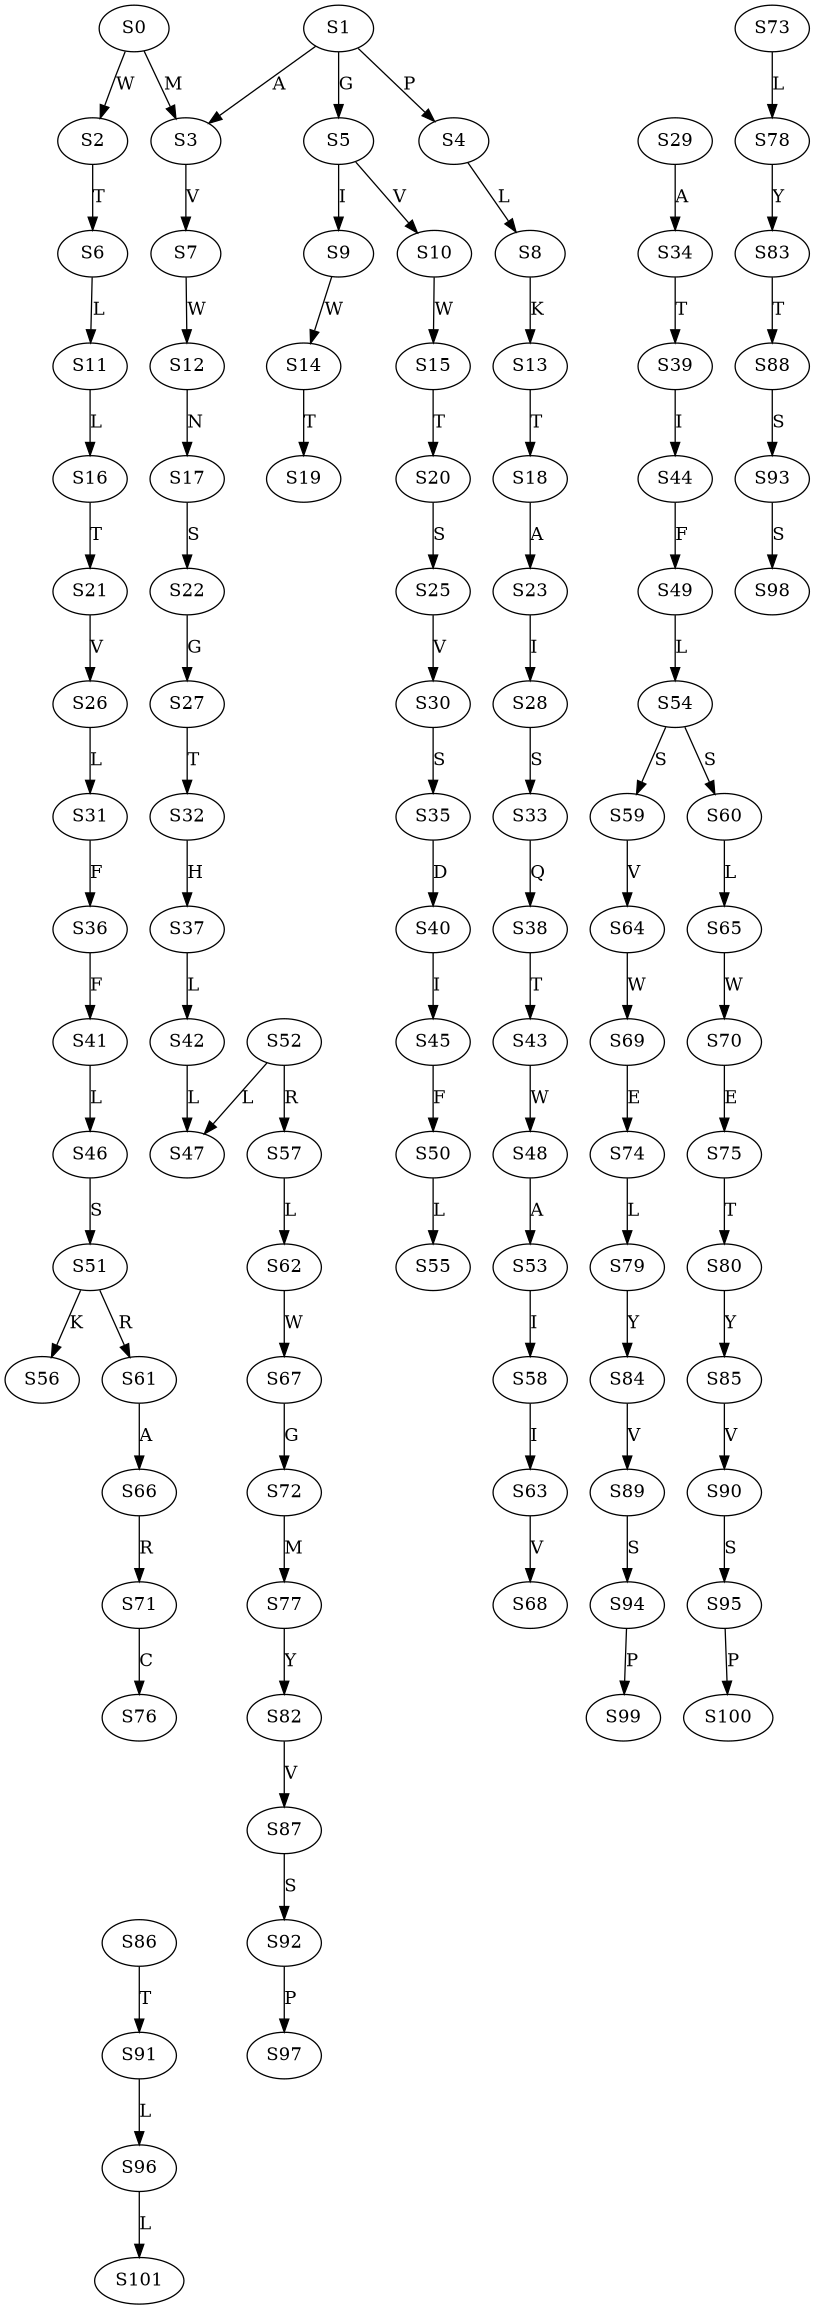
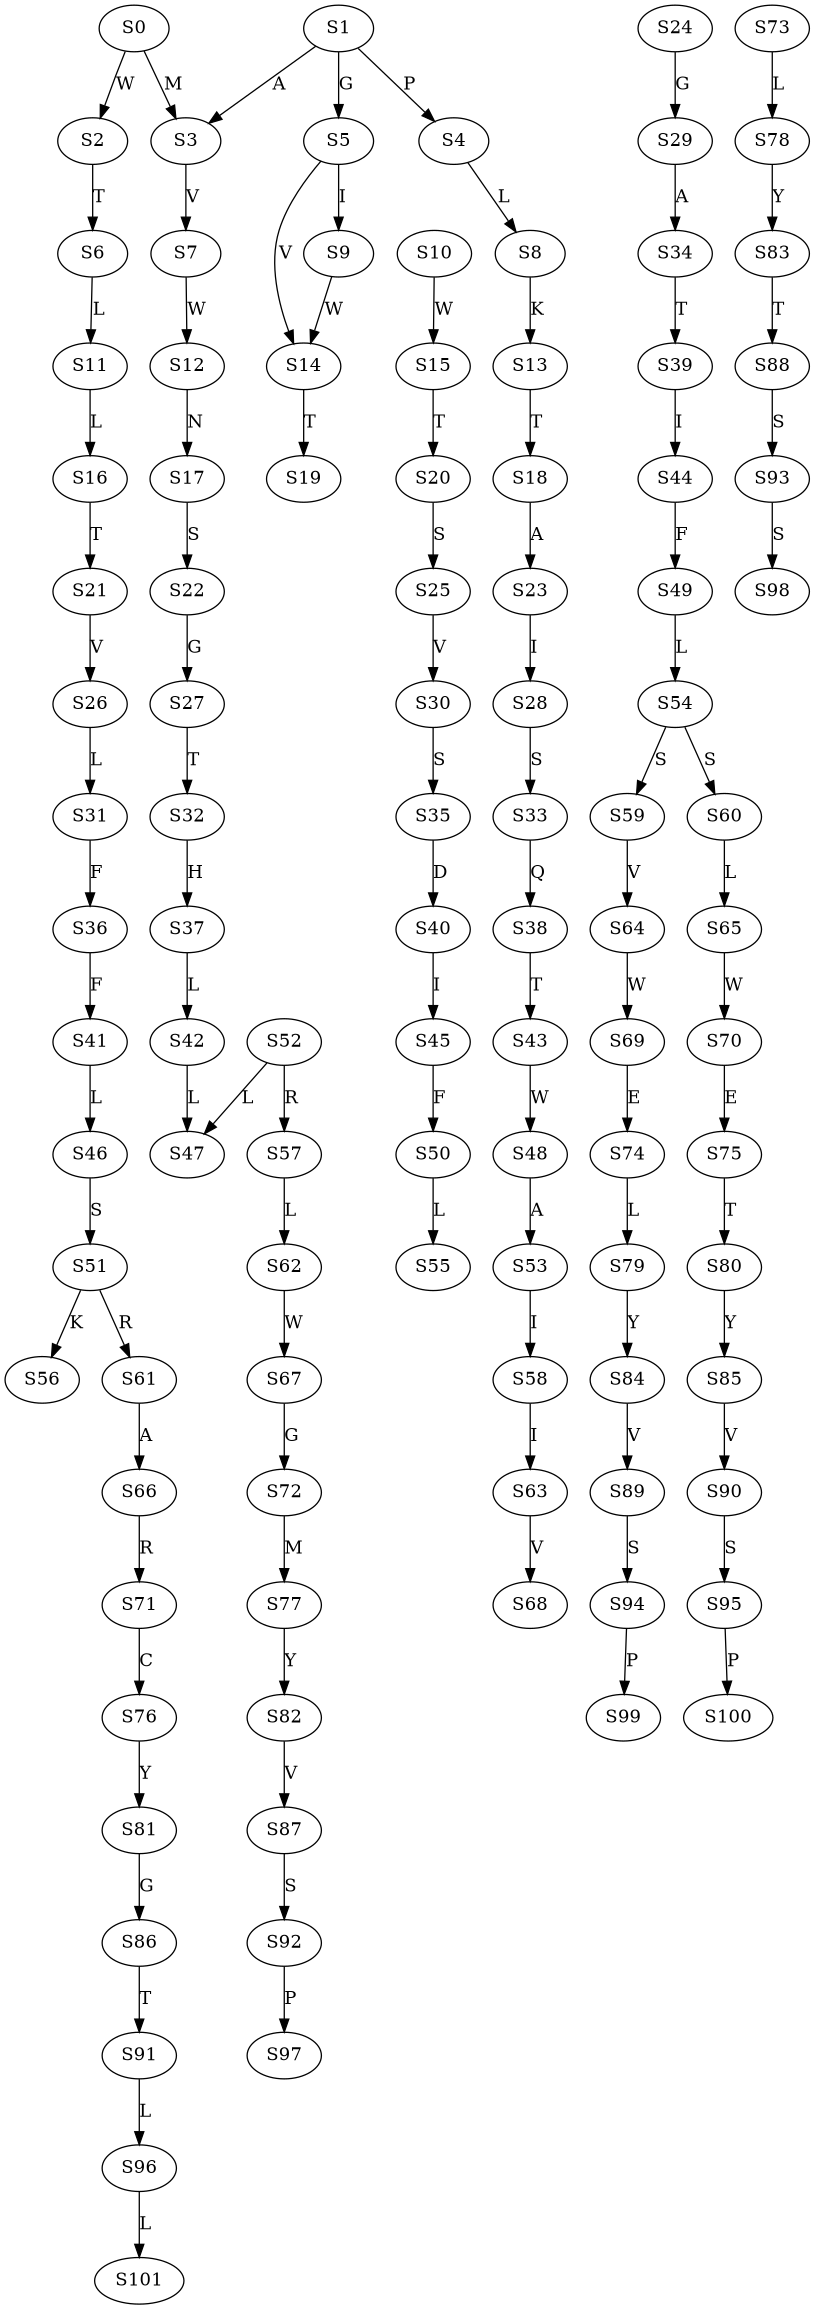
node "S24": added
edge "S5" -> "S10": now "S5" -> "S14"
node "S81": added
